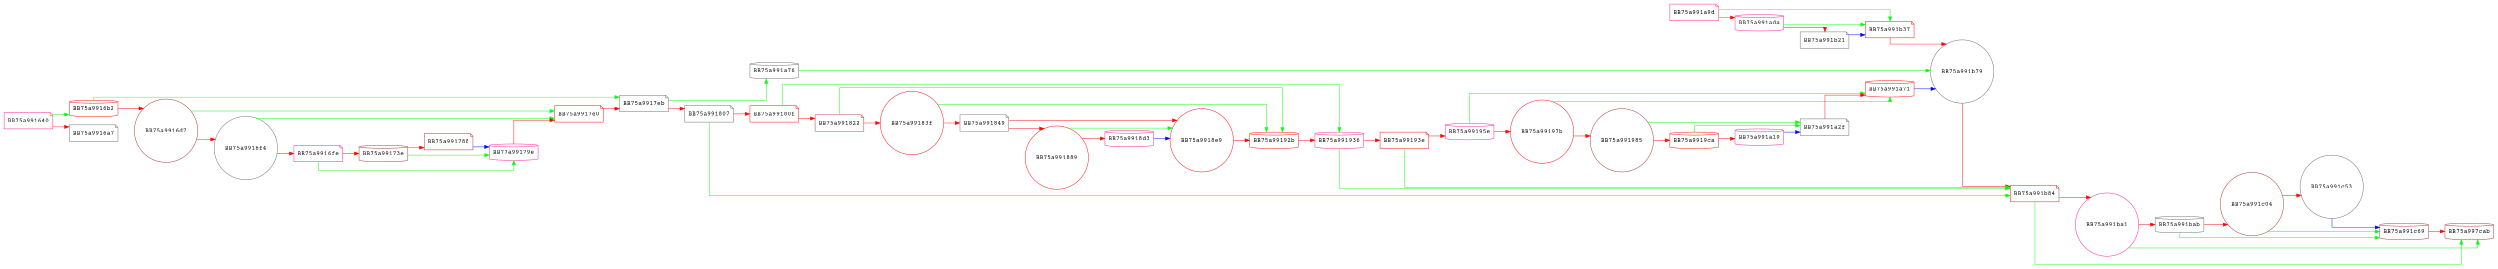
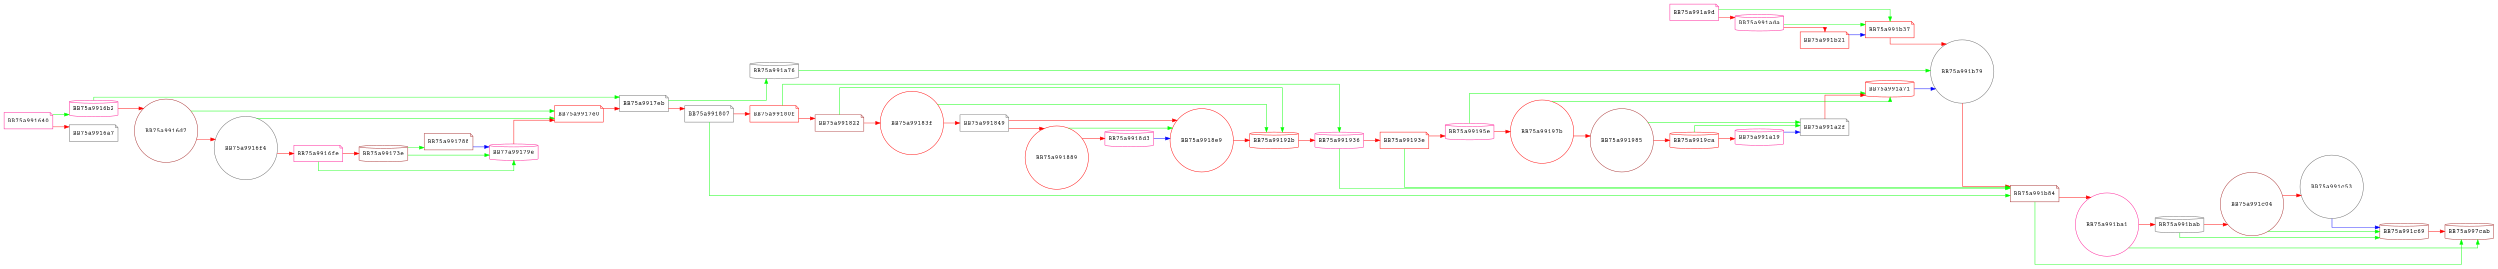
node "BB75a991b21": color gray40 -> red
node "BB75a9916b2": color red -> deeppink
edge "BB75a99173e" -> "BB75a991788": color red -> green
